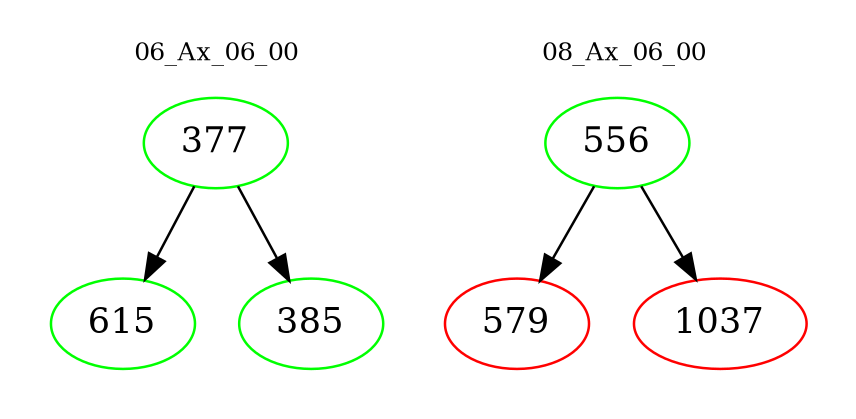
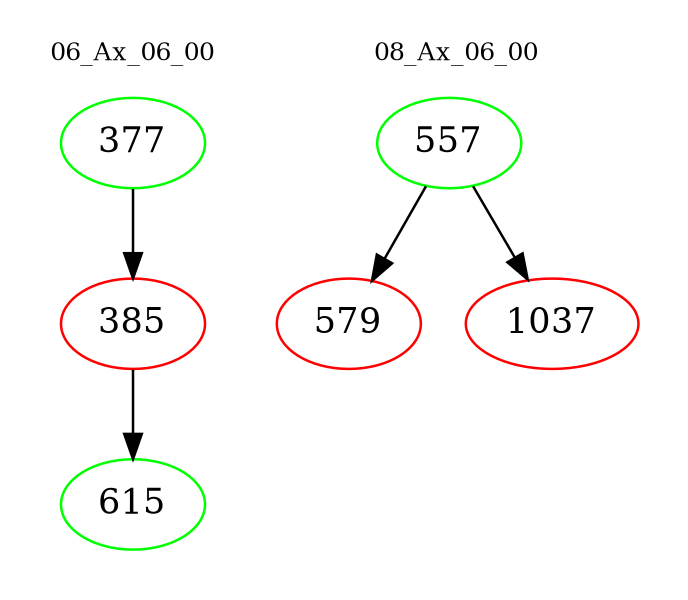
node "556": label "556" -> "557"
edge "377" -> "615": now "385" -> "615"
node "385": color green -> red
